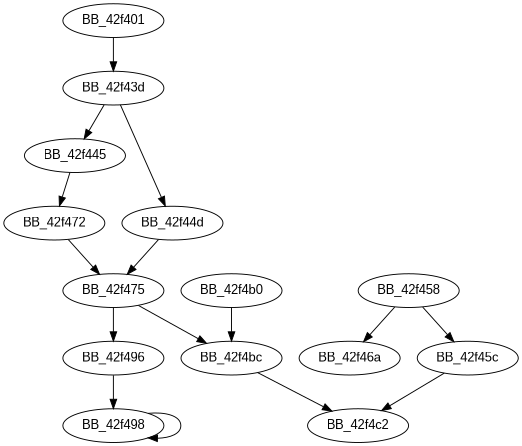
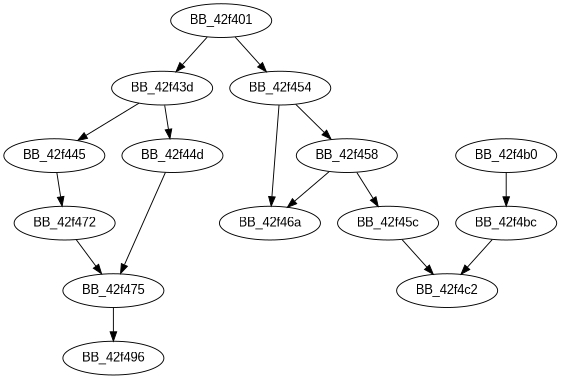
node "BB_42f454": added
edge "BB_42f475" -> "BB_42f4bc": removed
node "BB_42f498": removed
